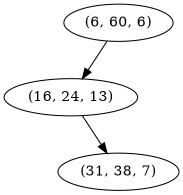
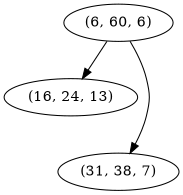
edge "(16, 24, 13)" -> "(31, 38, 7)": now "(6, 60, 6)" -> "(31, 38, 7)"
